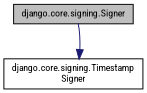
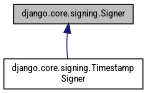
edge "django.core.signing.Signer" -> "django.core.signing.Timestamp Signer": reversed
